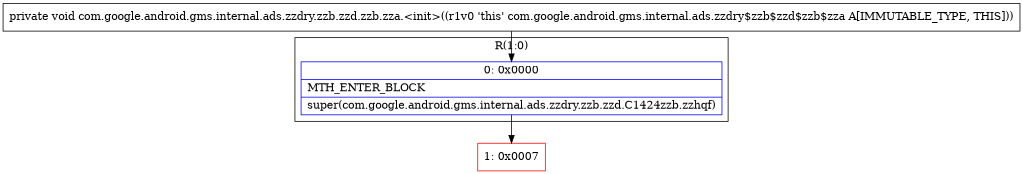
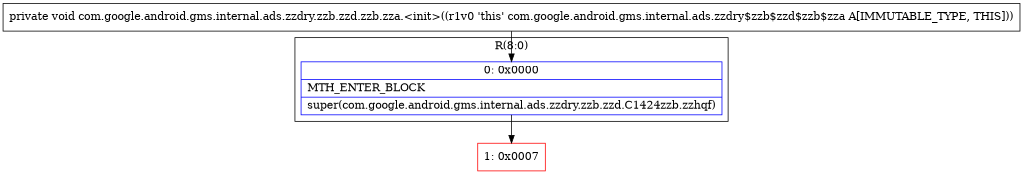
cluster "R(1:0)": label "R(1:0)" -> "R(8:0)"
